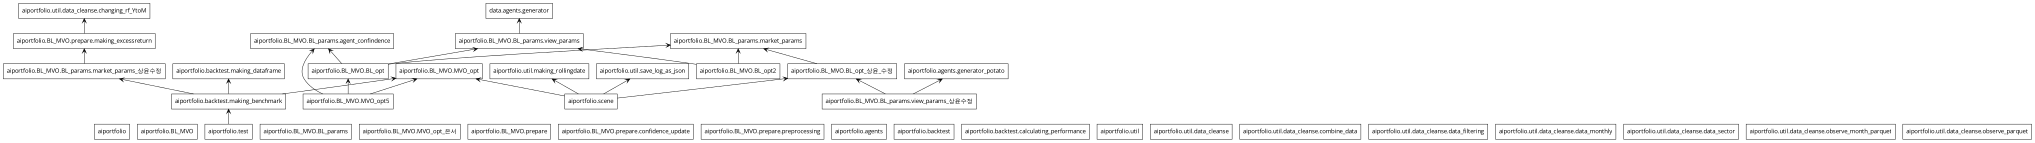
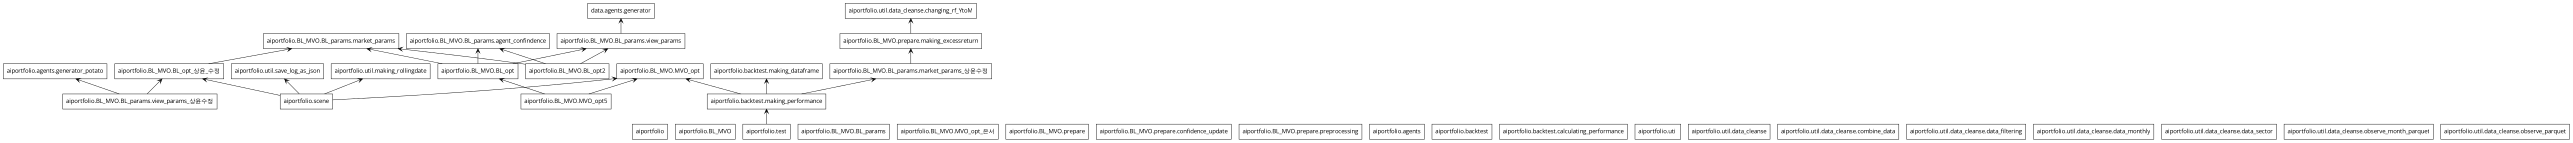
edge "aiportfolio.BL_MVO.MVO_opt5" -> "aiportfolio.BL_MVO.BL_params.agent_confindence": now "aiportfolio.BL_MVO.BL_opt2" -> "aiportfolio.BL_MVO.BL_params.agent_confindence"
node "aiportfolio.backtest.making_benchmark": label "aiportfolio.backtest.making_benchmark" -> "aiportfolio.backtest.making_performance"
